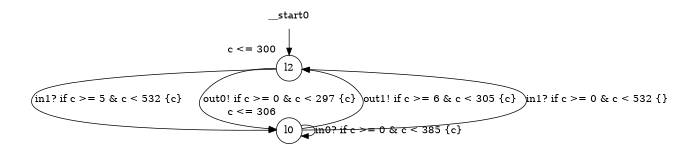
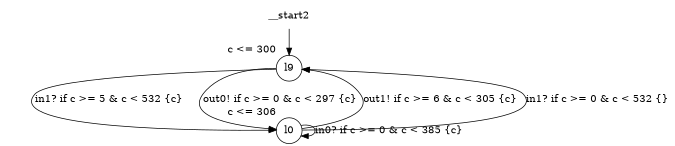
node "__start0": label "__start0" -> "__start2"
node "l2 c <= 300": label "l2 c <= 300" -> "l9 c <= 300"
